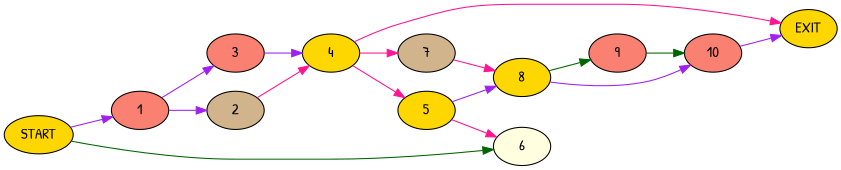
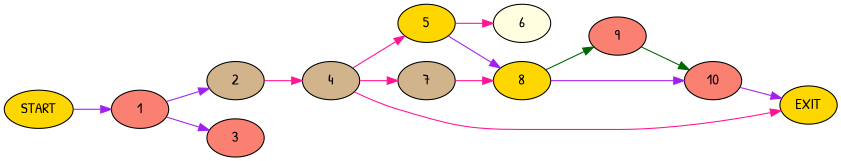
edge "3" -> "4": removed
node "4": fillcolor gold -> tan
edge "START" -> "6": removed
